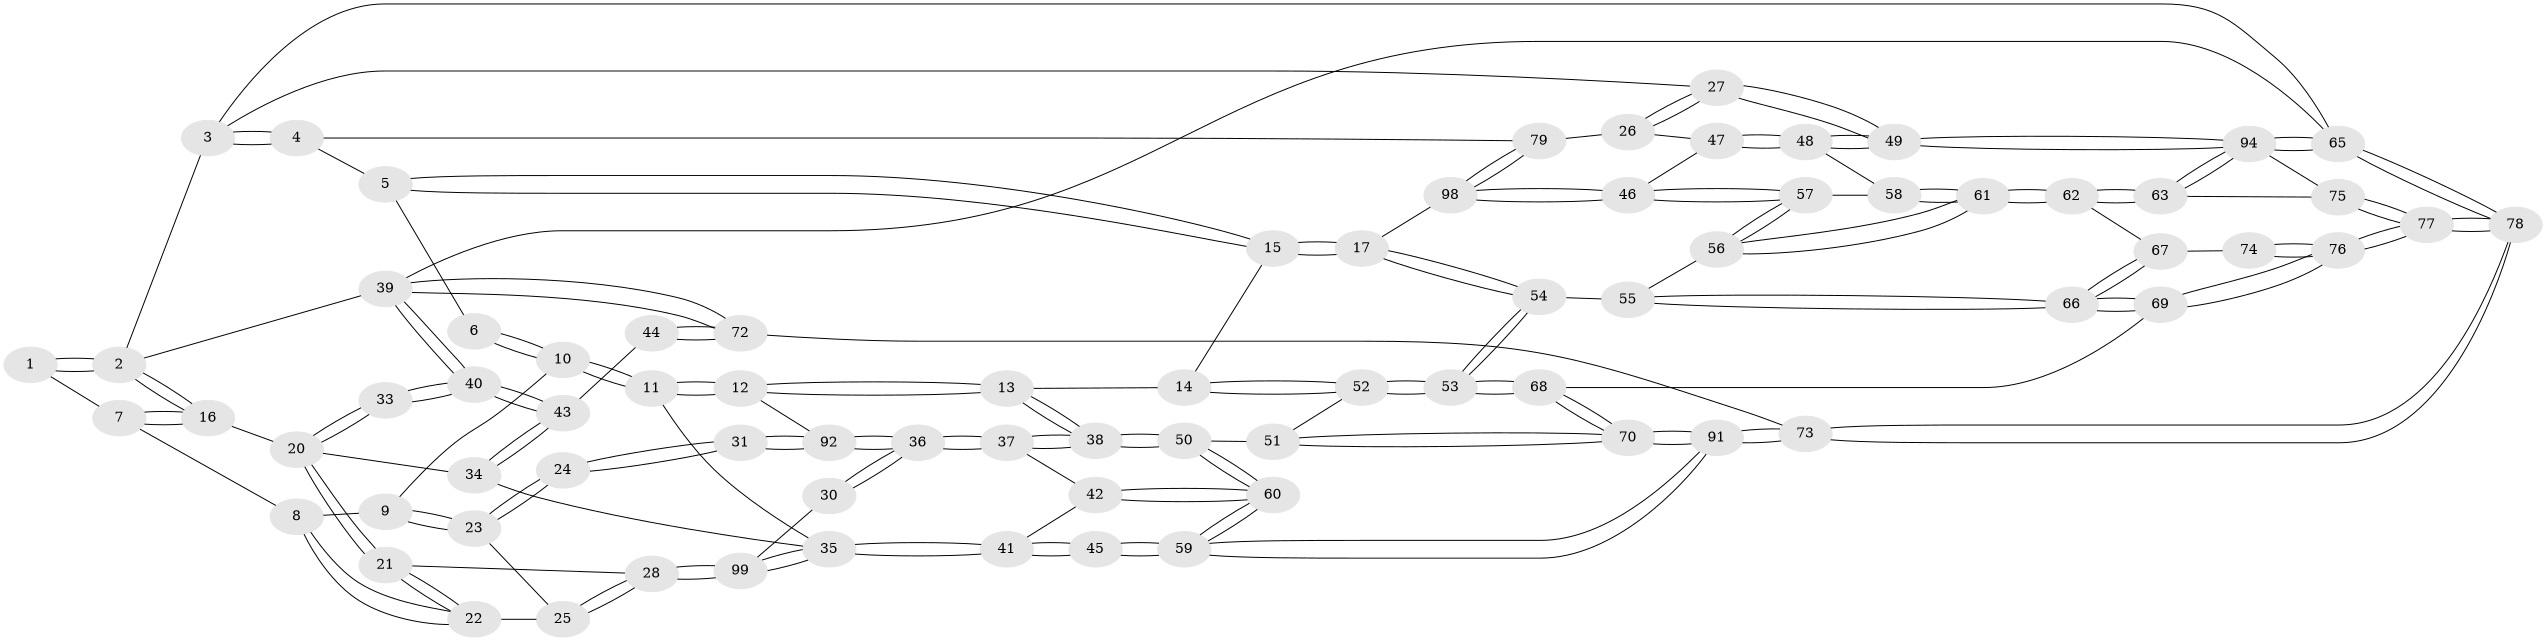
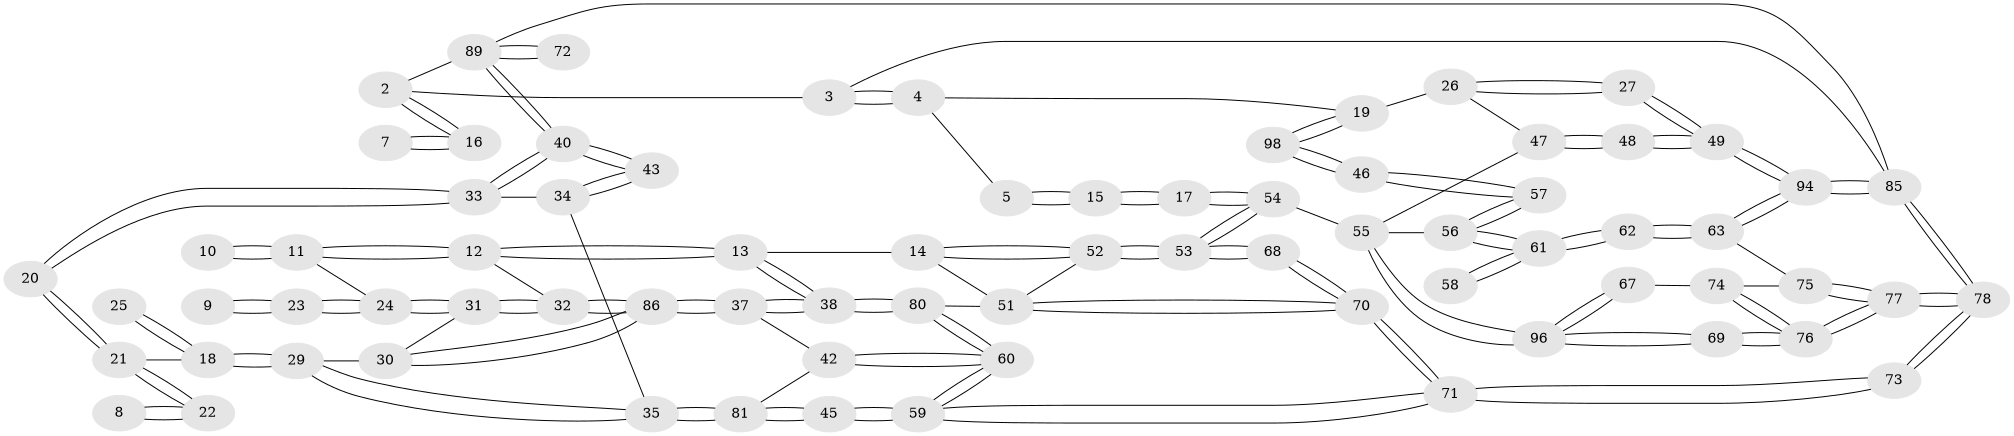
edge "27" -- "3": removed
node "79": label "79" -> "19"
node "65": label "65" -> "85"
edge "47" -- "46": now "47" -- "55"
edge "48" -- "58": removed
edge "94" -- "75": now "74" -- "75"
edge "57" -- "58": removed
edge "98" -- "17": removed
edge "62" -- "67": removed
node "39": label "39" -> "89"
node "66": label "66" -> "96"
edge "15" -- "14": now "51" -- "14"
node "6": removed
node "44": removed
edge "31" -- "30": added
edge "72" -- "73": removed
node "1": removed
edge "69" -- "68": removed
edge "10" -- "9": removed
edge "16" -- "20": removed
node "91": label "91" -> "71"
node "50": label "50" -> "80"
node "92": label "92" -> "32"
node "36": label "36" -> "86"
edge "20" -- "34": now "33" -- "34"
edge "7" -- "8": removed
edge "11" -- "35": now "11" -- "24"
edge "9" -- "8": removed
node "41": label "41" -> "81"
node "99": label "99" -> "29"
node "28": label "28" -> "18"
edge "23" -- "25": removed
edge "22" -- "25": removed
